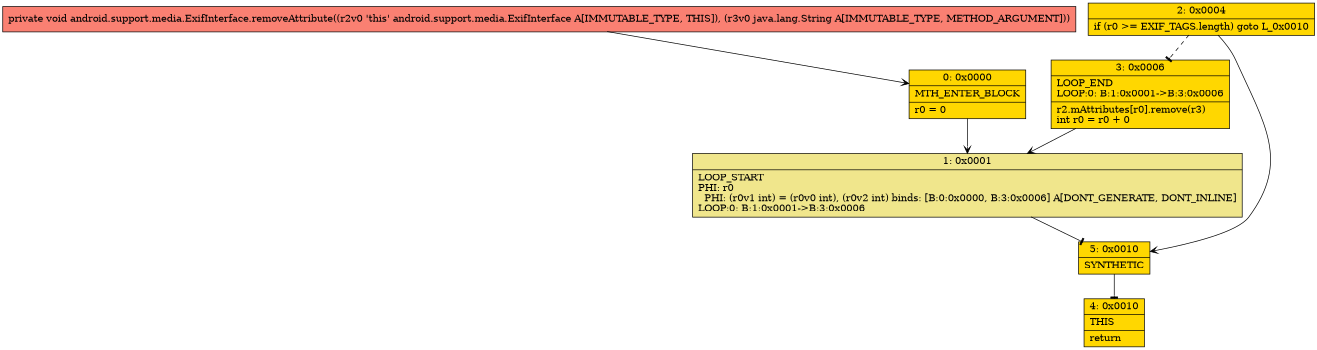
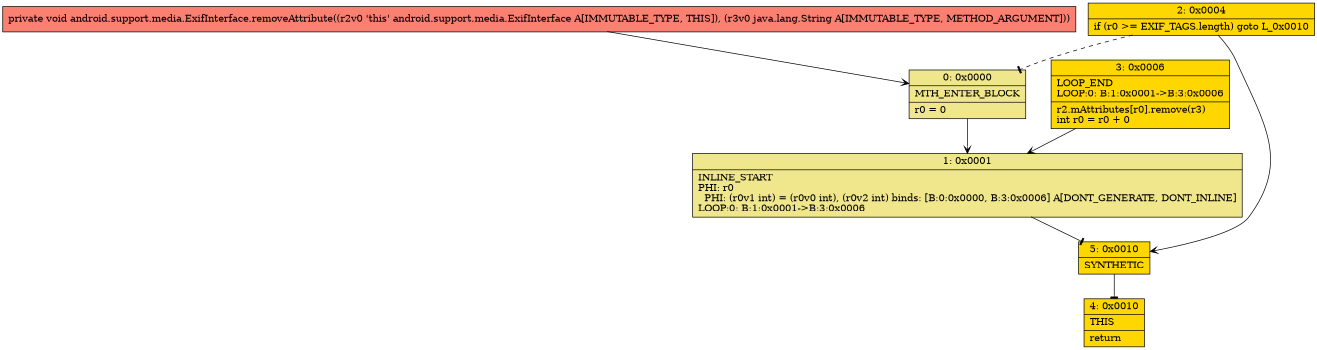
edge "2: 0x0004" -> "3: 0x0006": now "2: 0x0004" -> "0: 0x0000"
node "0: 0x0000": fillcolor gold -> khaki
node "1: 0x0001": text "LOOP_START" -> "INLINE_START"
